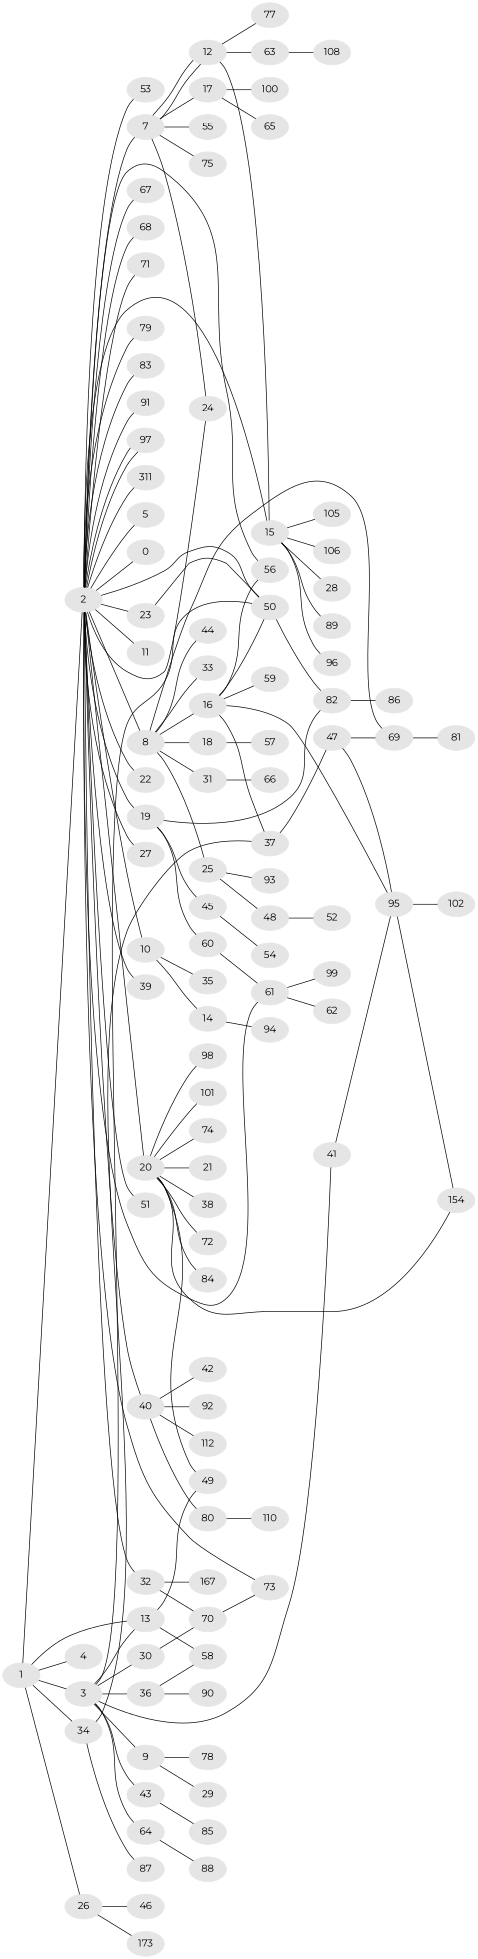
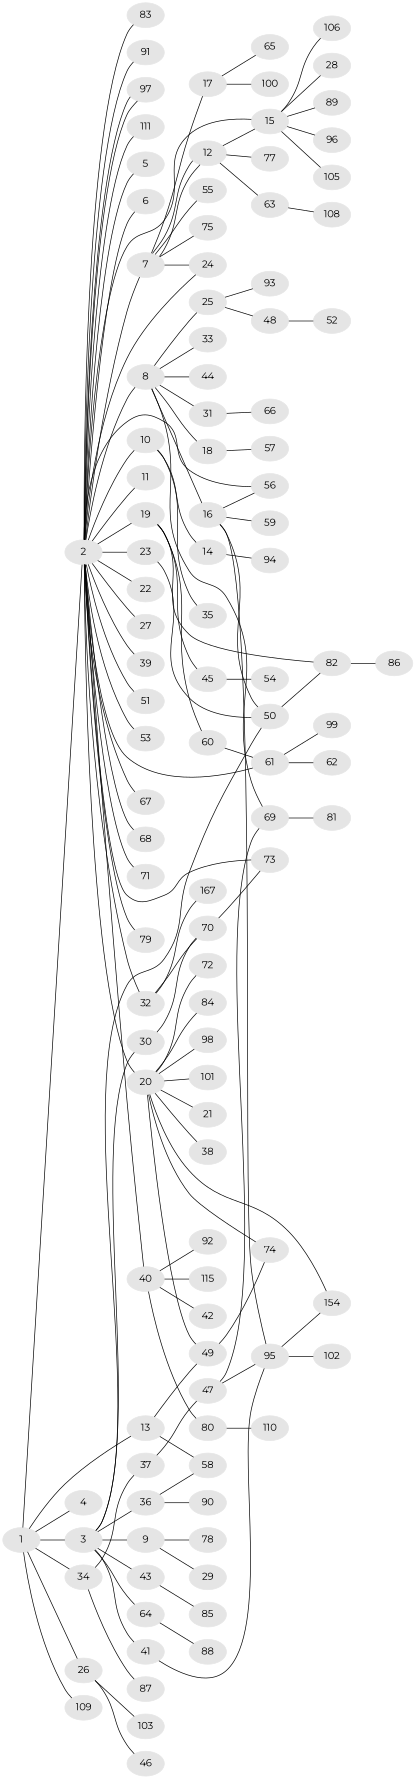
node "311": label "311" -> "111"
node "0": label "0" -> "6"
edge "2" -- "50": removed
edge "16" -- "37": removed
edge "74" -- "49": added
node "112": label "112" -> "115"
edge "13" -- "3": removed
node "109": added
node "173": label "173" -> "103"
